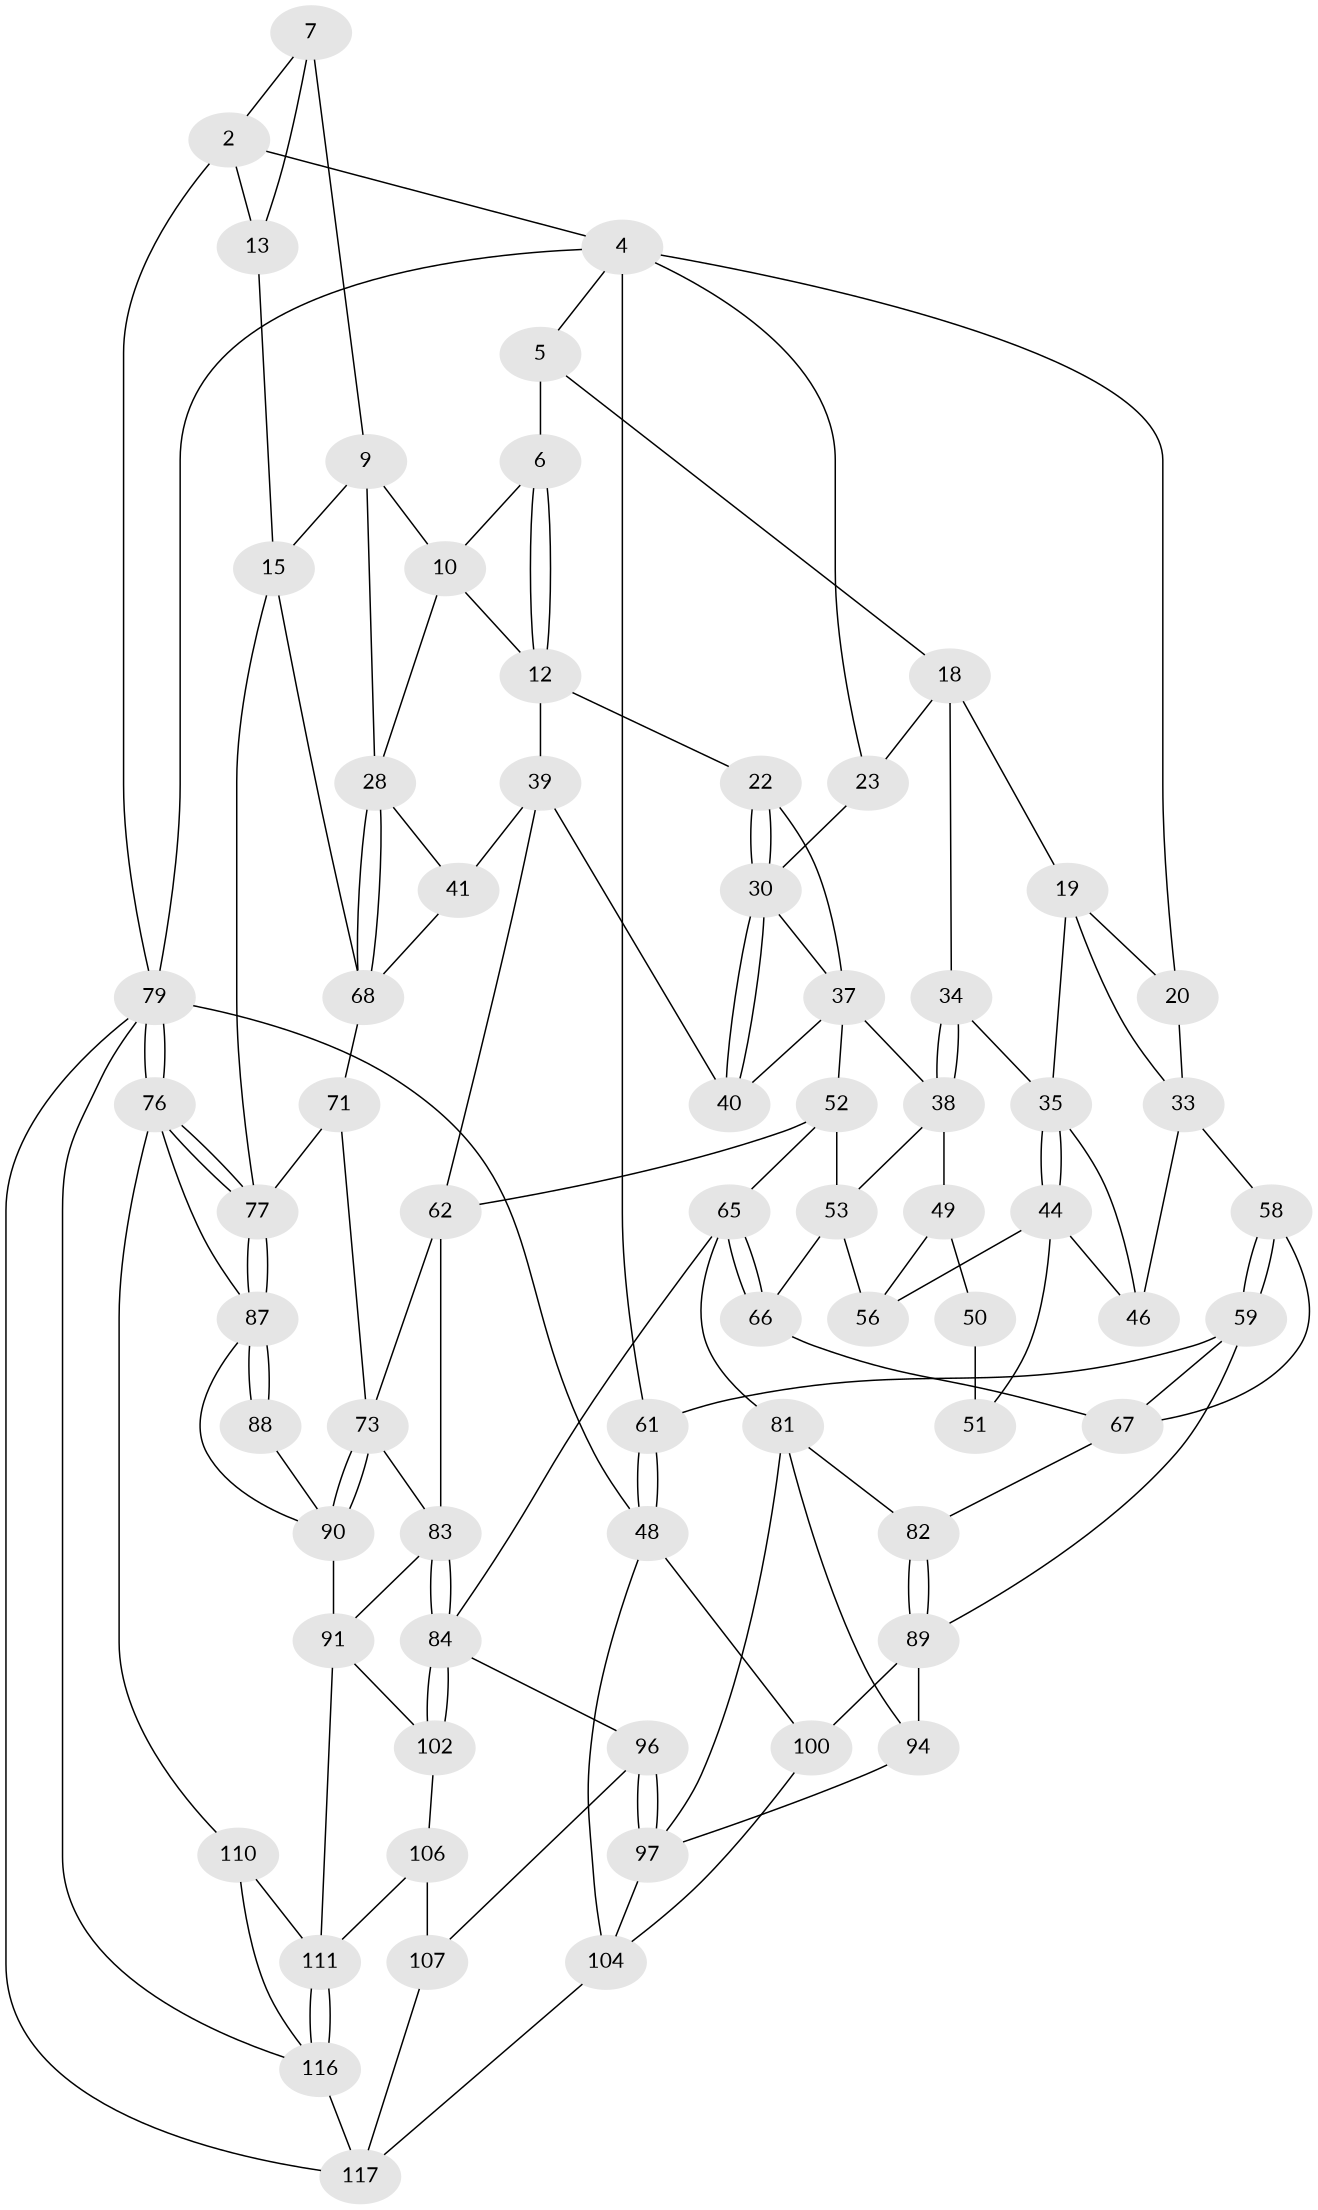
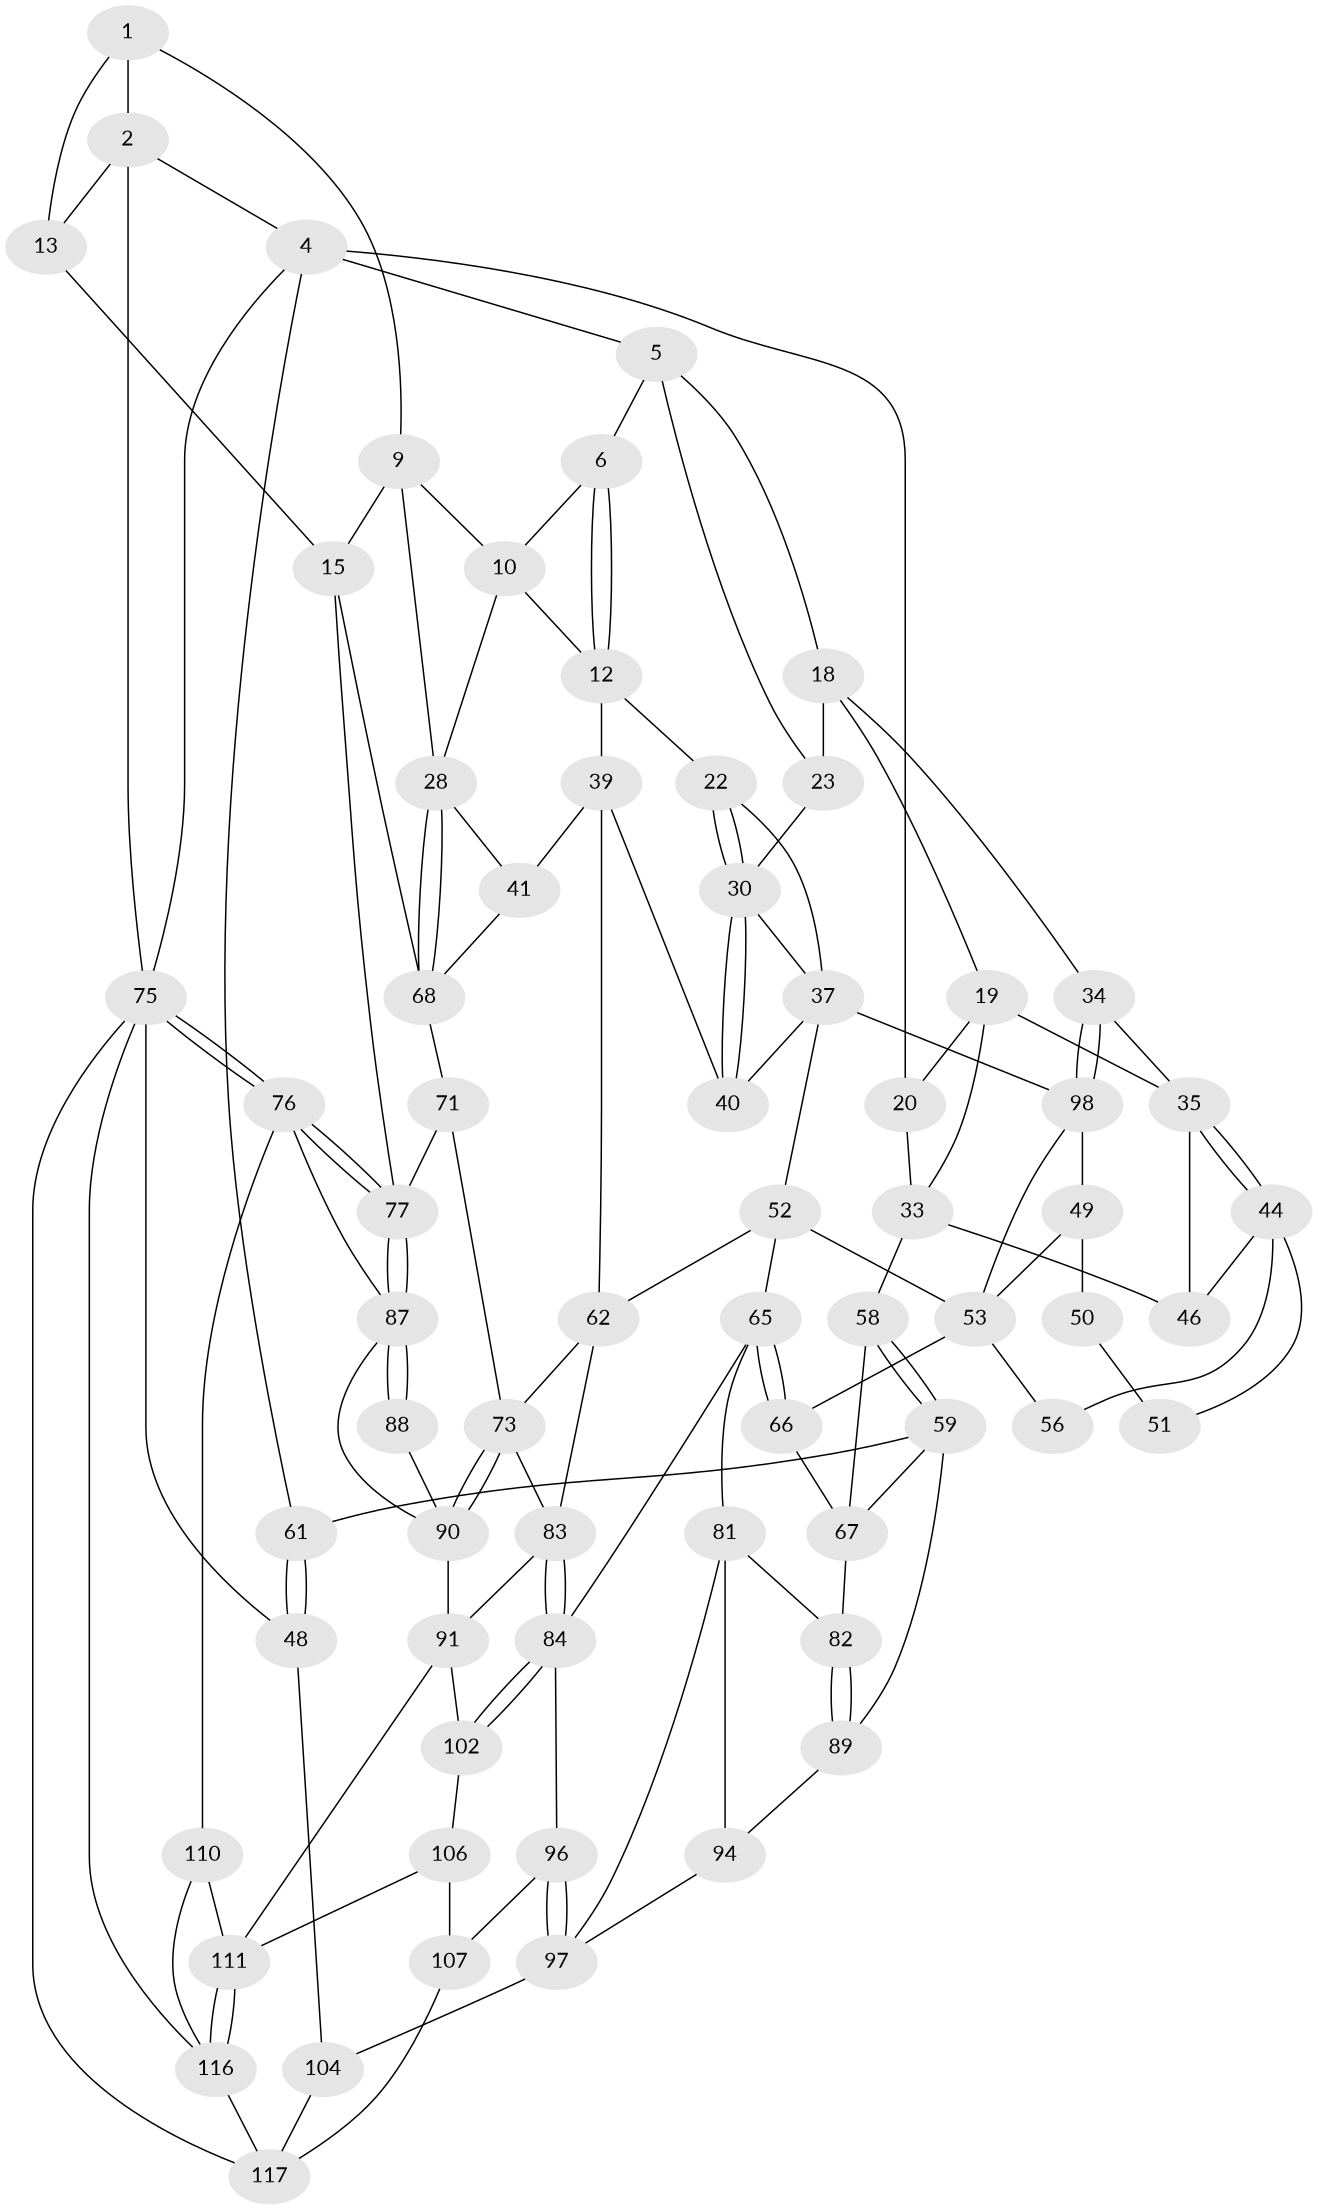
node "7": label "7" -> "1"
edge "4" -- "23": now "5" -- "23"
node "79": label "79" -> "75"
node "38": label "38" -> "98"
edge "49" -- "56": now "49" -- "53"
node "100": removed
